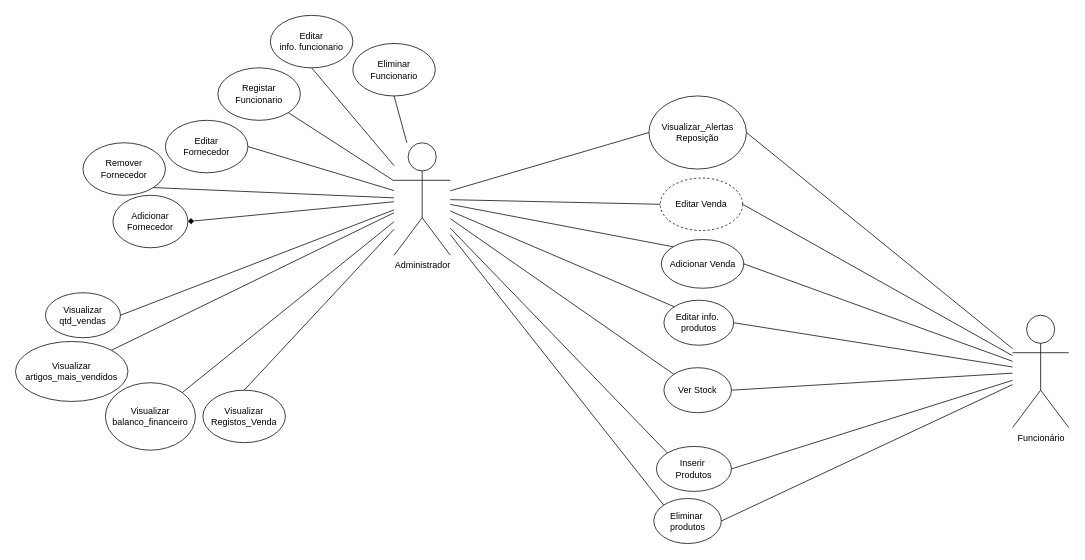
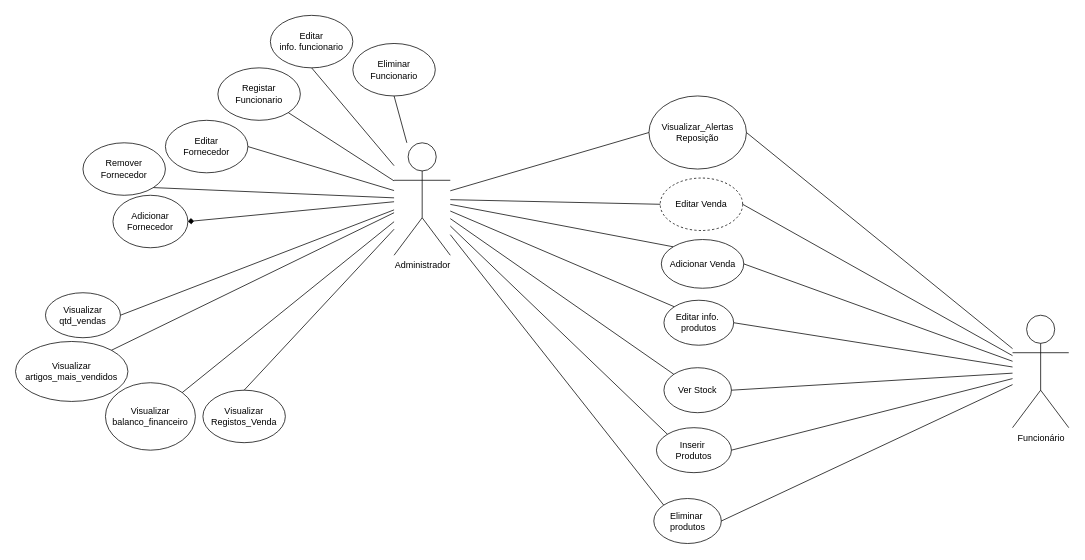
node "Inserir Produtos": moved (694, 469) -> (694, 450)
